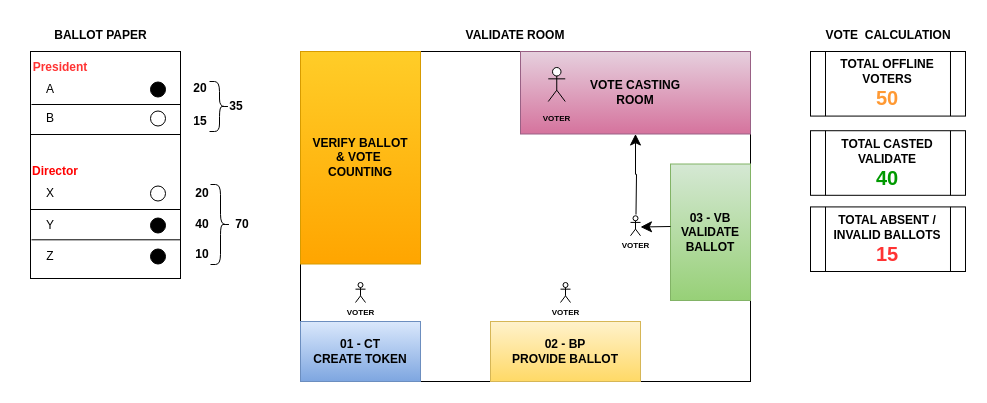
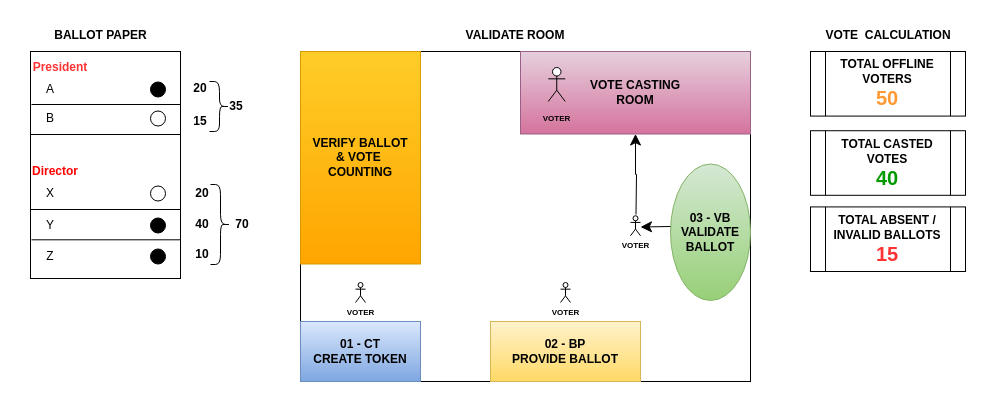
node "TOTAL CASTED VALIDATE40": label "TOTAL CASTED VALIDATE40" -> "TOTAL CASTED VOTES40"
node "03 - VB VALIDATE BALLOT": shape rectangle -> ellipse
